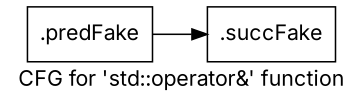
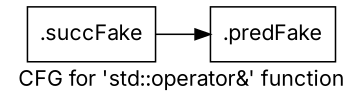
edge ".predFake" -> ".succFake": reversed
